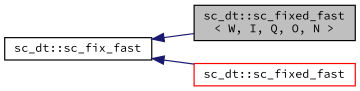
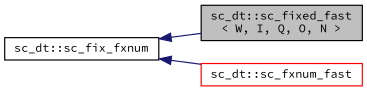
node "sc_dt::sc_fix_fast": label "sc_dt::sc_fix_fast" -> "sc_dt::sc_fix_fxnum"
node "sc_dt::sc_fixed_fast": label "sc_dt::sc_fixed_fast" -> "sc_dt::sc_fxnum_fast"
